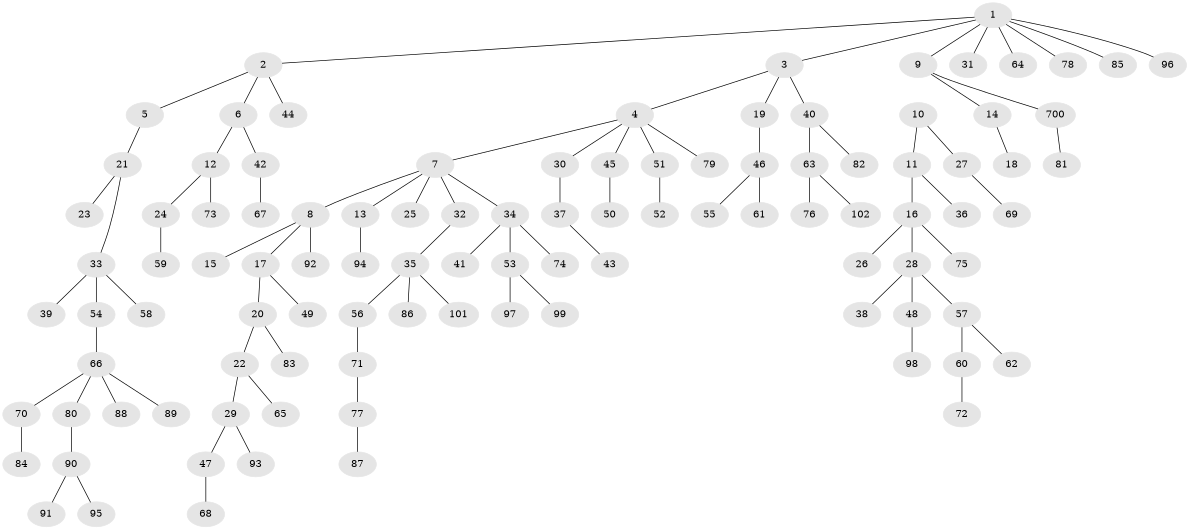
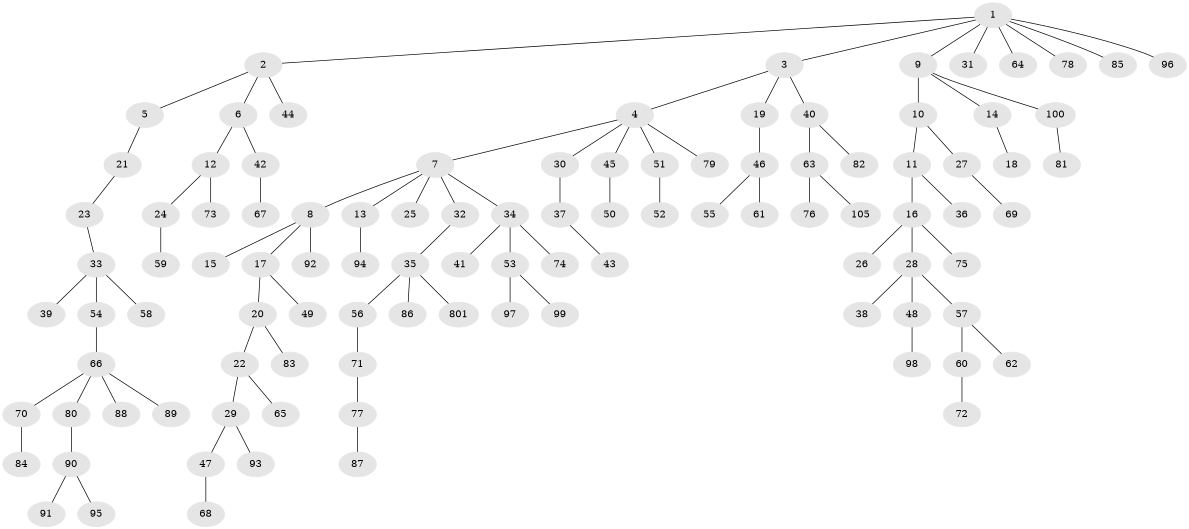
edge "9" -- "10": added
node "700": label "700" -> "100"
edge "21" -- "33": now "23" -- "33"
node "102": label "102" -> "105"
node "101": label "101" -> "801"
